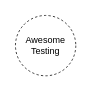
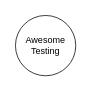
node "Awesome Testing": style dashed -> solid
